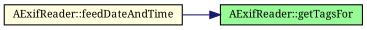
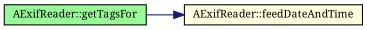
edge "AExifReader::feedDateAndTime" -> "AExifReader::getTagsFor": reversed
